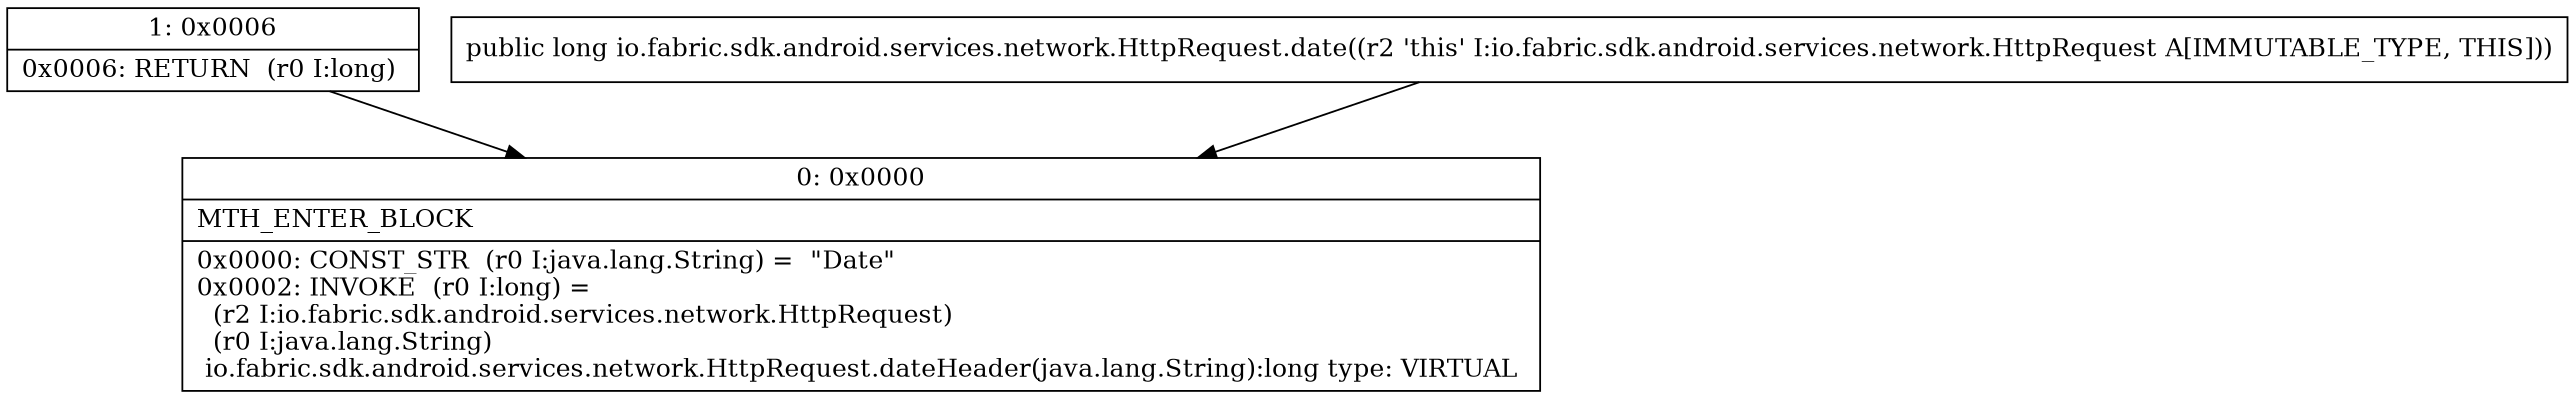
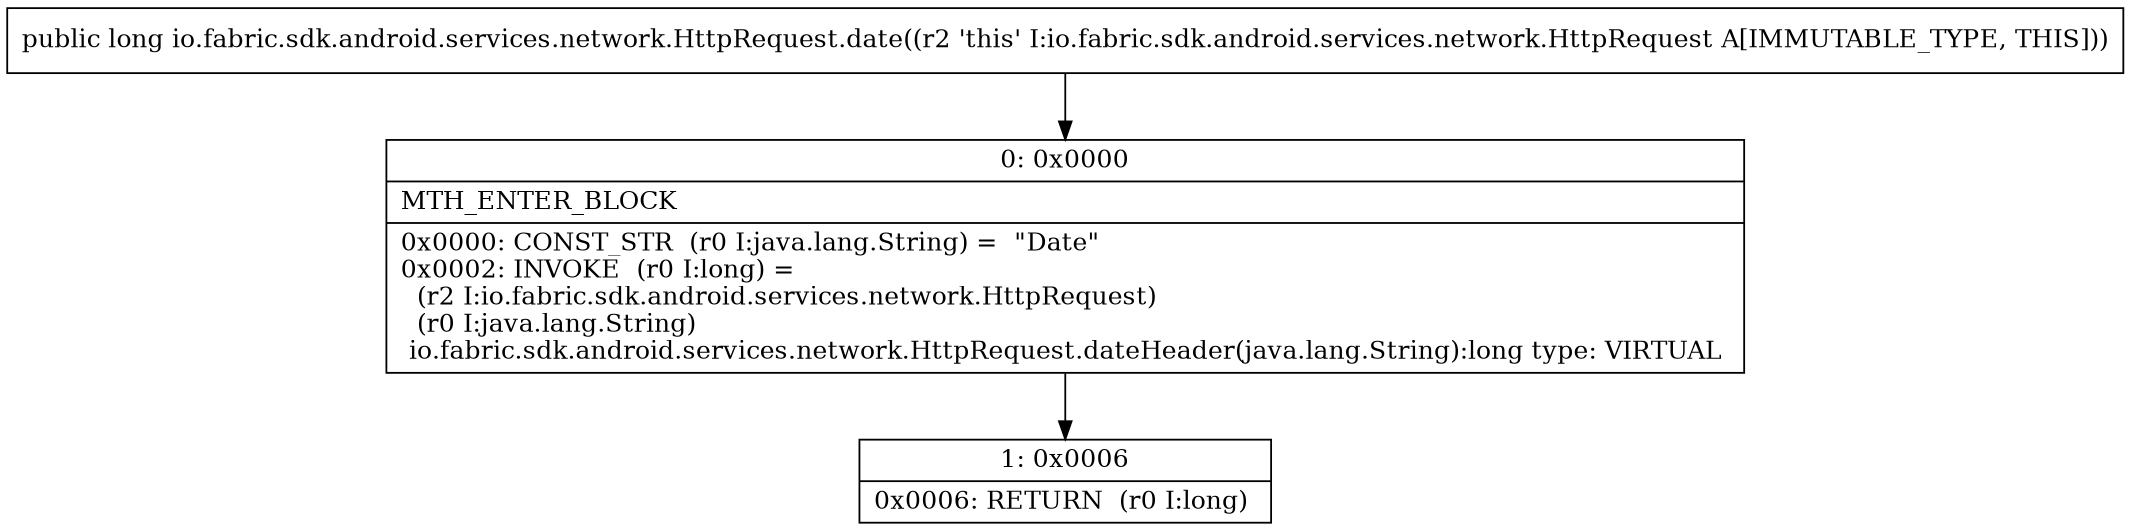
edge "1: 0x0006" -> "0: 0x0000": reversed
